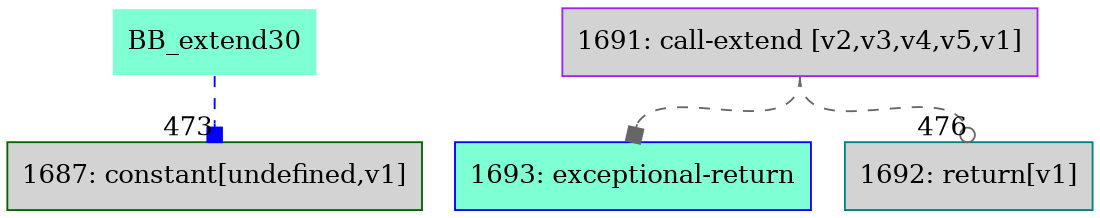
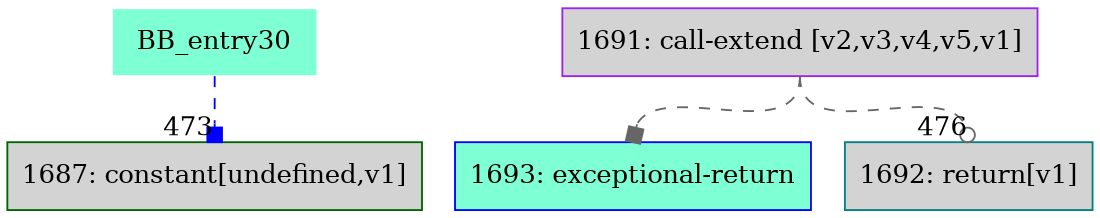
node "BB_extend30": label "BB_extend30" -> "BB_entry30"
